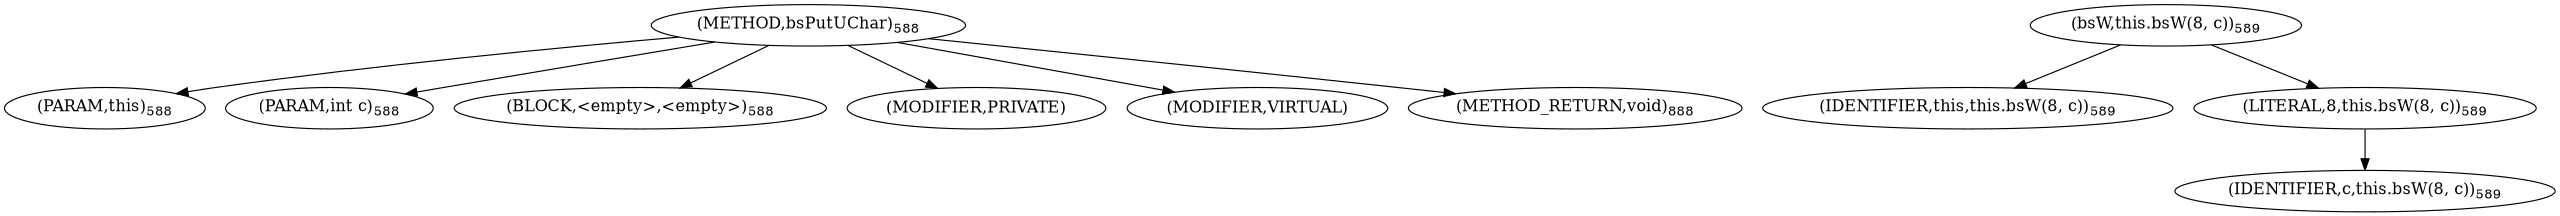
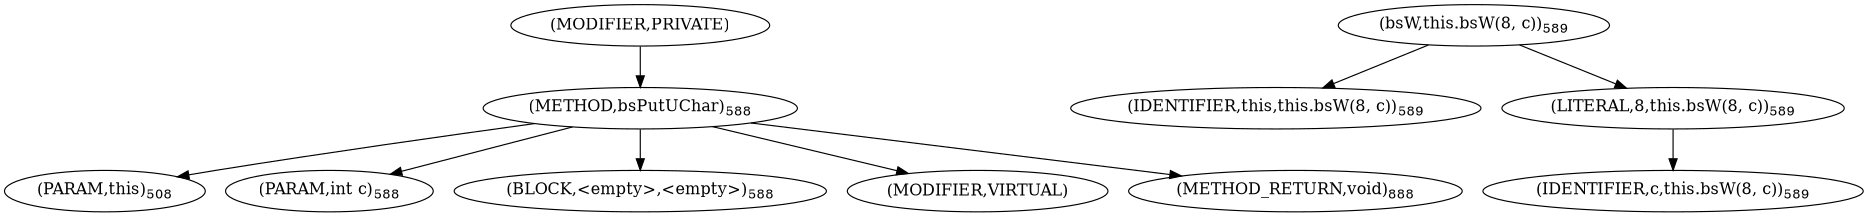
edge "(METHOD,bsPutUChar)" -> "(MODIFIER,PRIVATE)": reversed
node "(PARAM,this)": text "588" -> "508"
